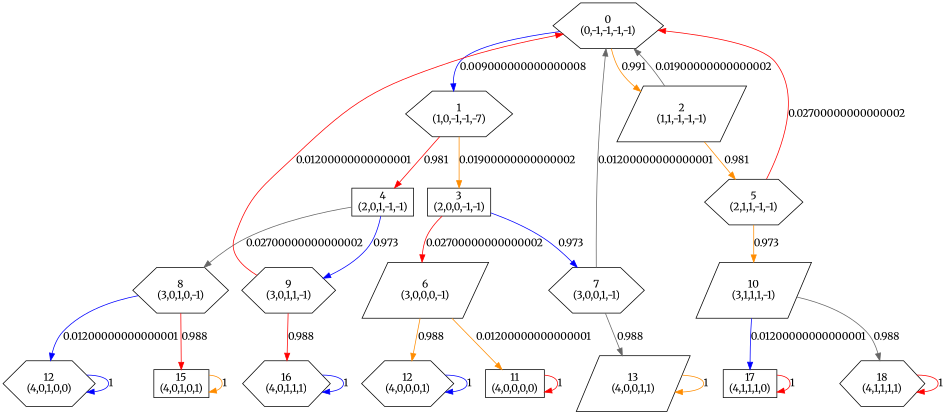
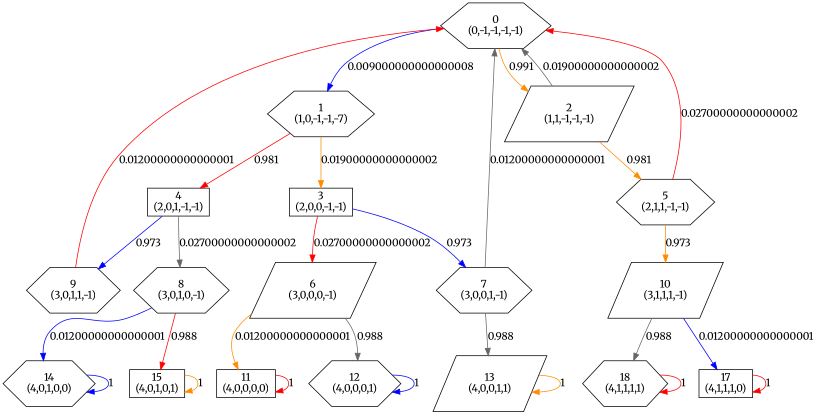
edge "6 (3,0,0,0,-1)" -> "12 (4,0,0,0,1)": color darkorange -> gray40
node "12 (4,0,1,0,0)": label "12 (4,0,1,0,0)" -> "14 (4,0,1,0,0)"
node "16 (4,0,1,1,1)": removed
